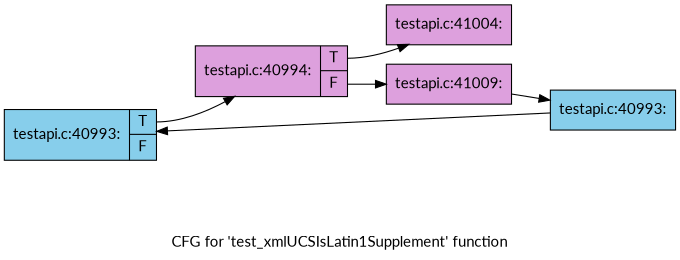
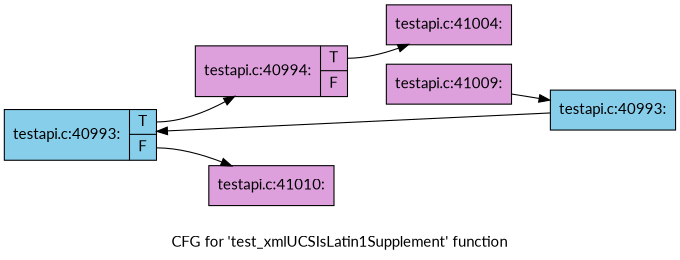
edge "testapi.c:40994:" -> "testapi.c:41009:": removed
node "testapi.c:41010:": added
